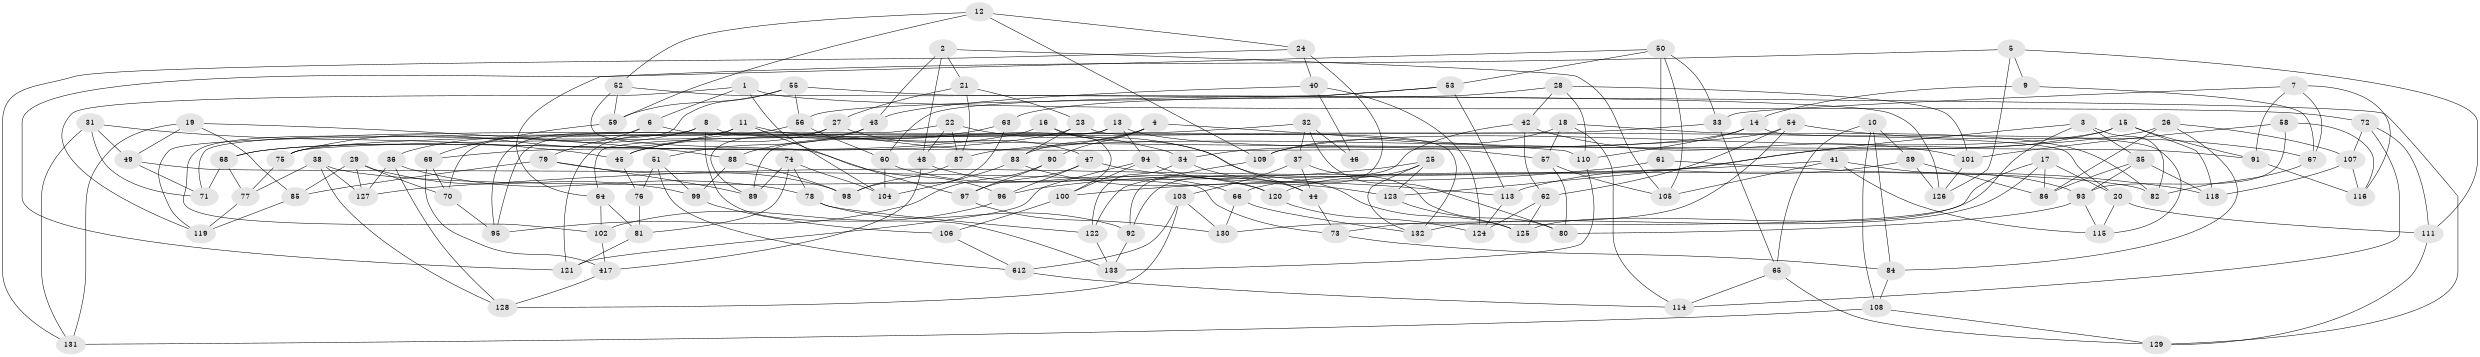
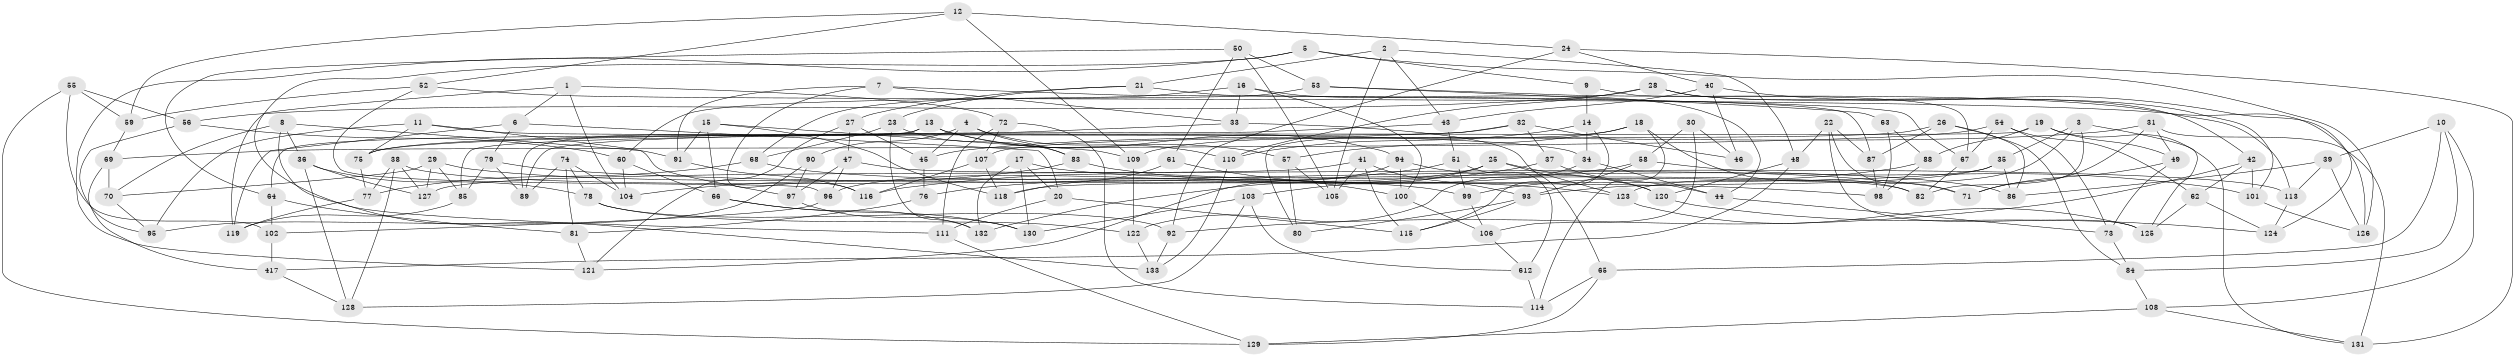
edge "50" -- "33": now "16" -- "33"
node "30": added
edge "37" -- "80": removed
